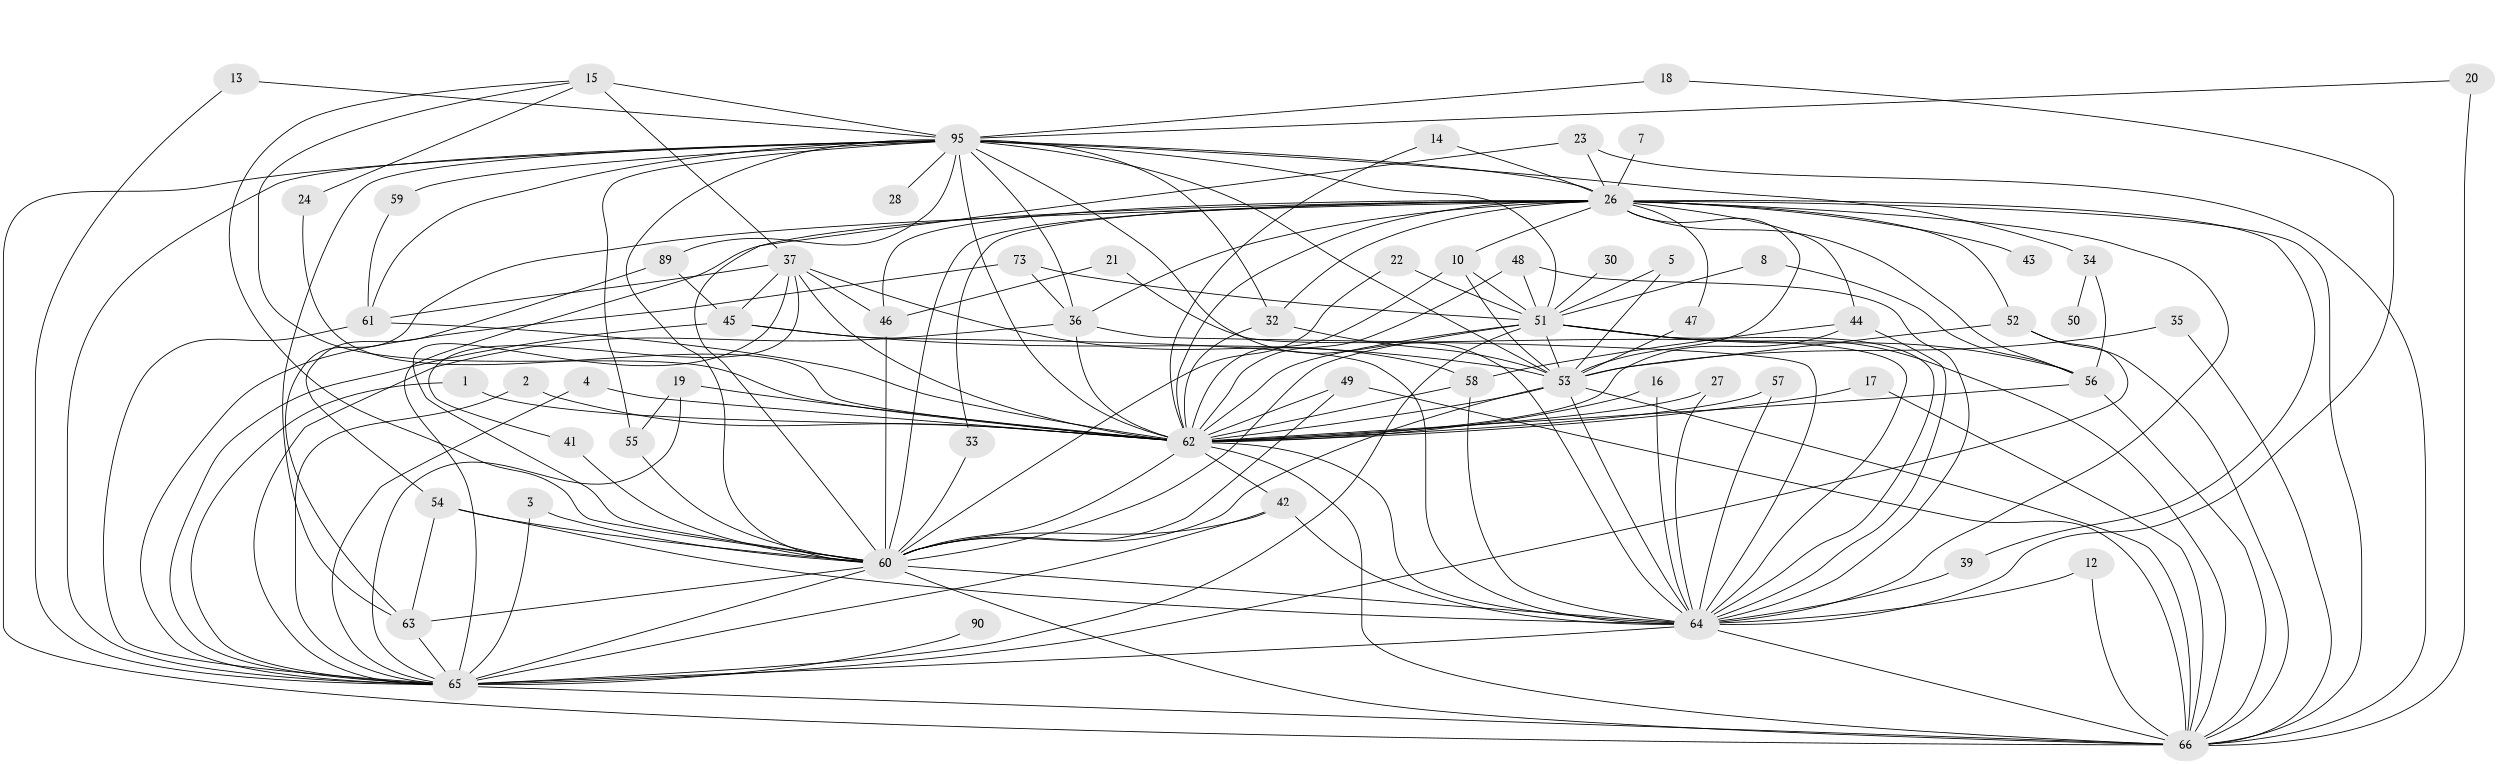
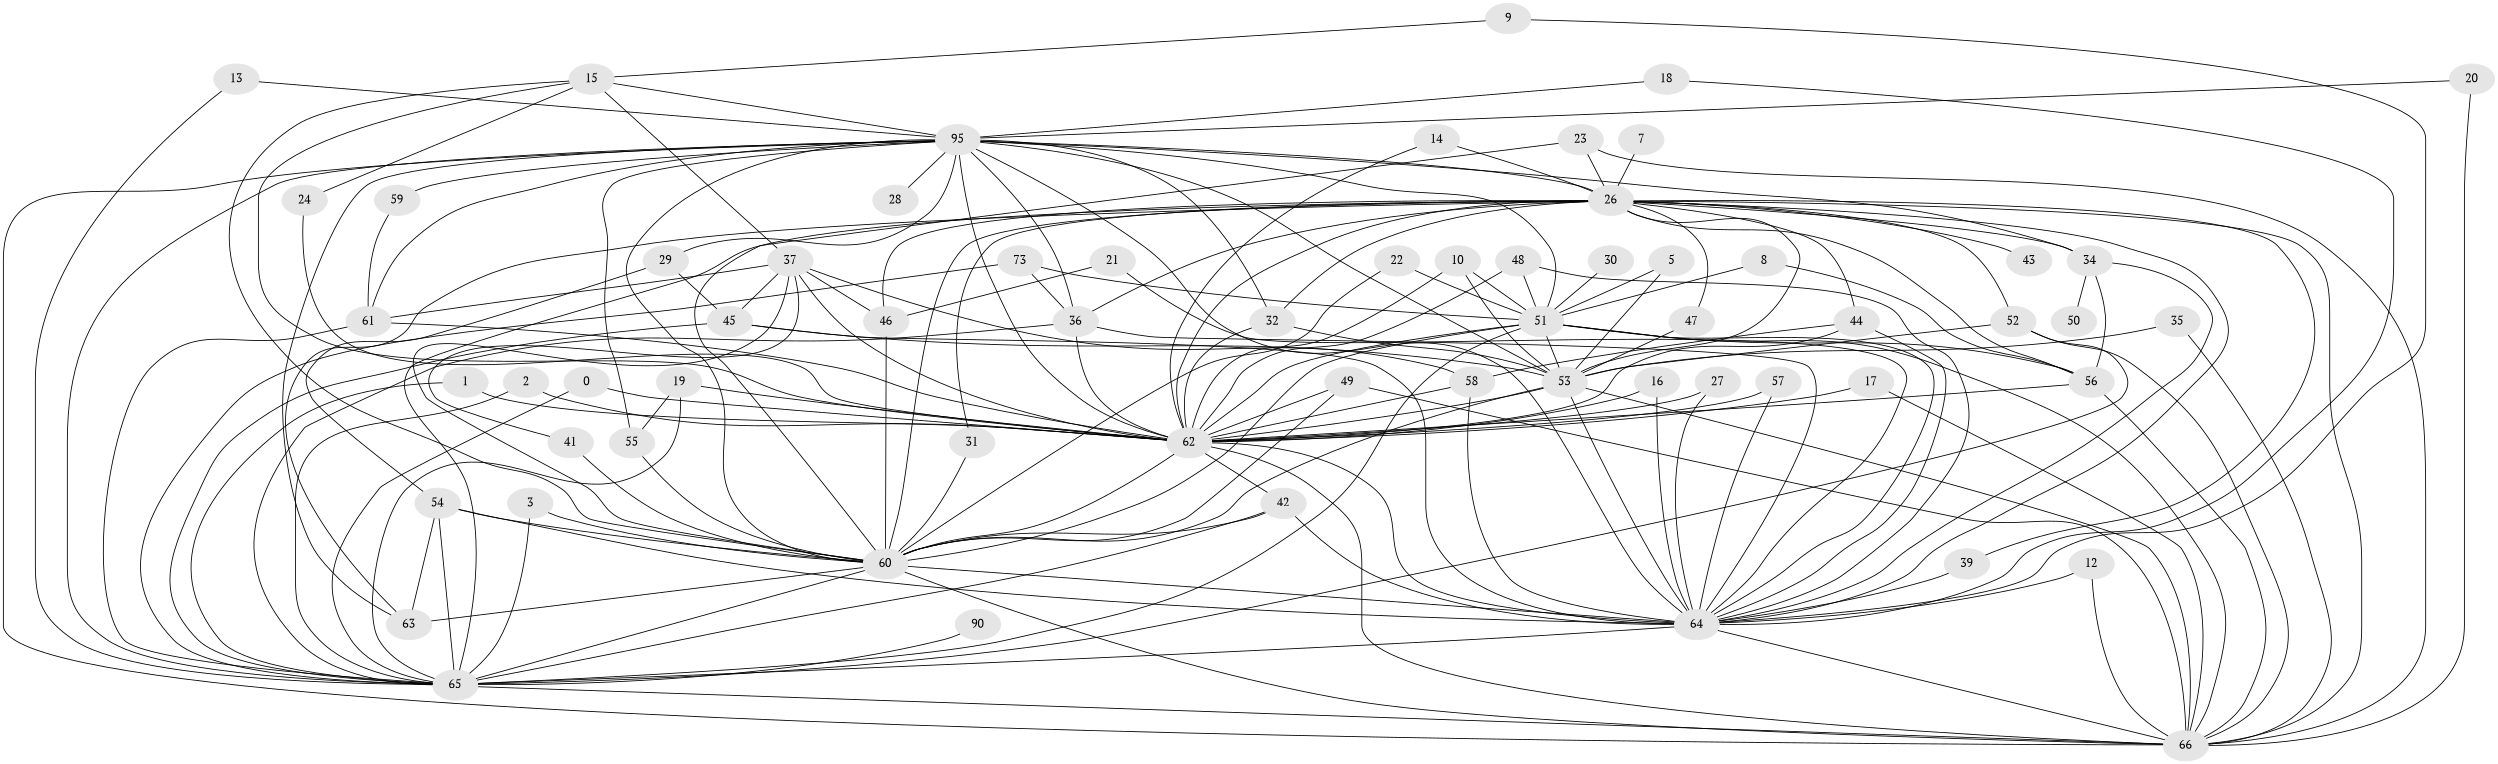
node "9": added
edge "26" -- "10": now "26" -- "34"
node "89": label "89" -> "29"
node "4": label "4" -> "0"
node "33": label "33" -> "31"
edge "34" -- "64": added
edge "63" -- "65": now "54" -- "65"
